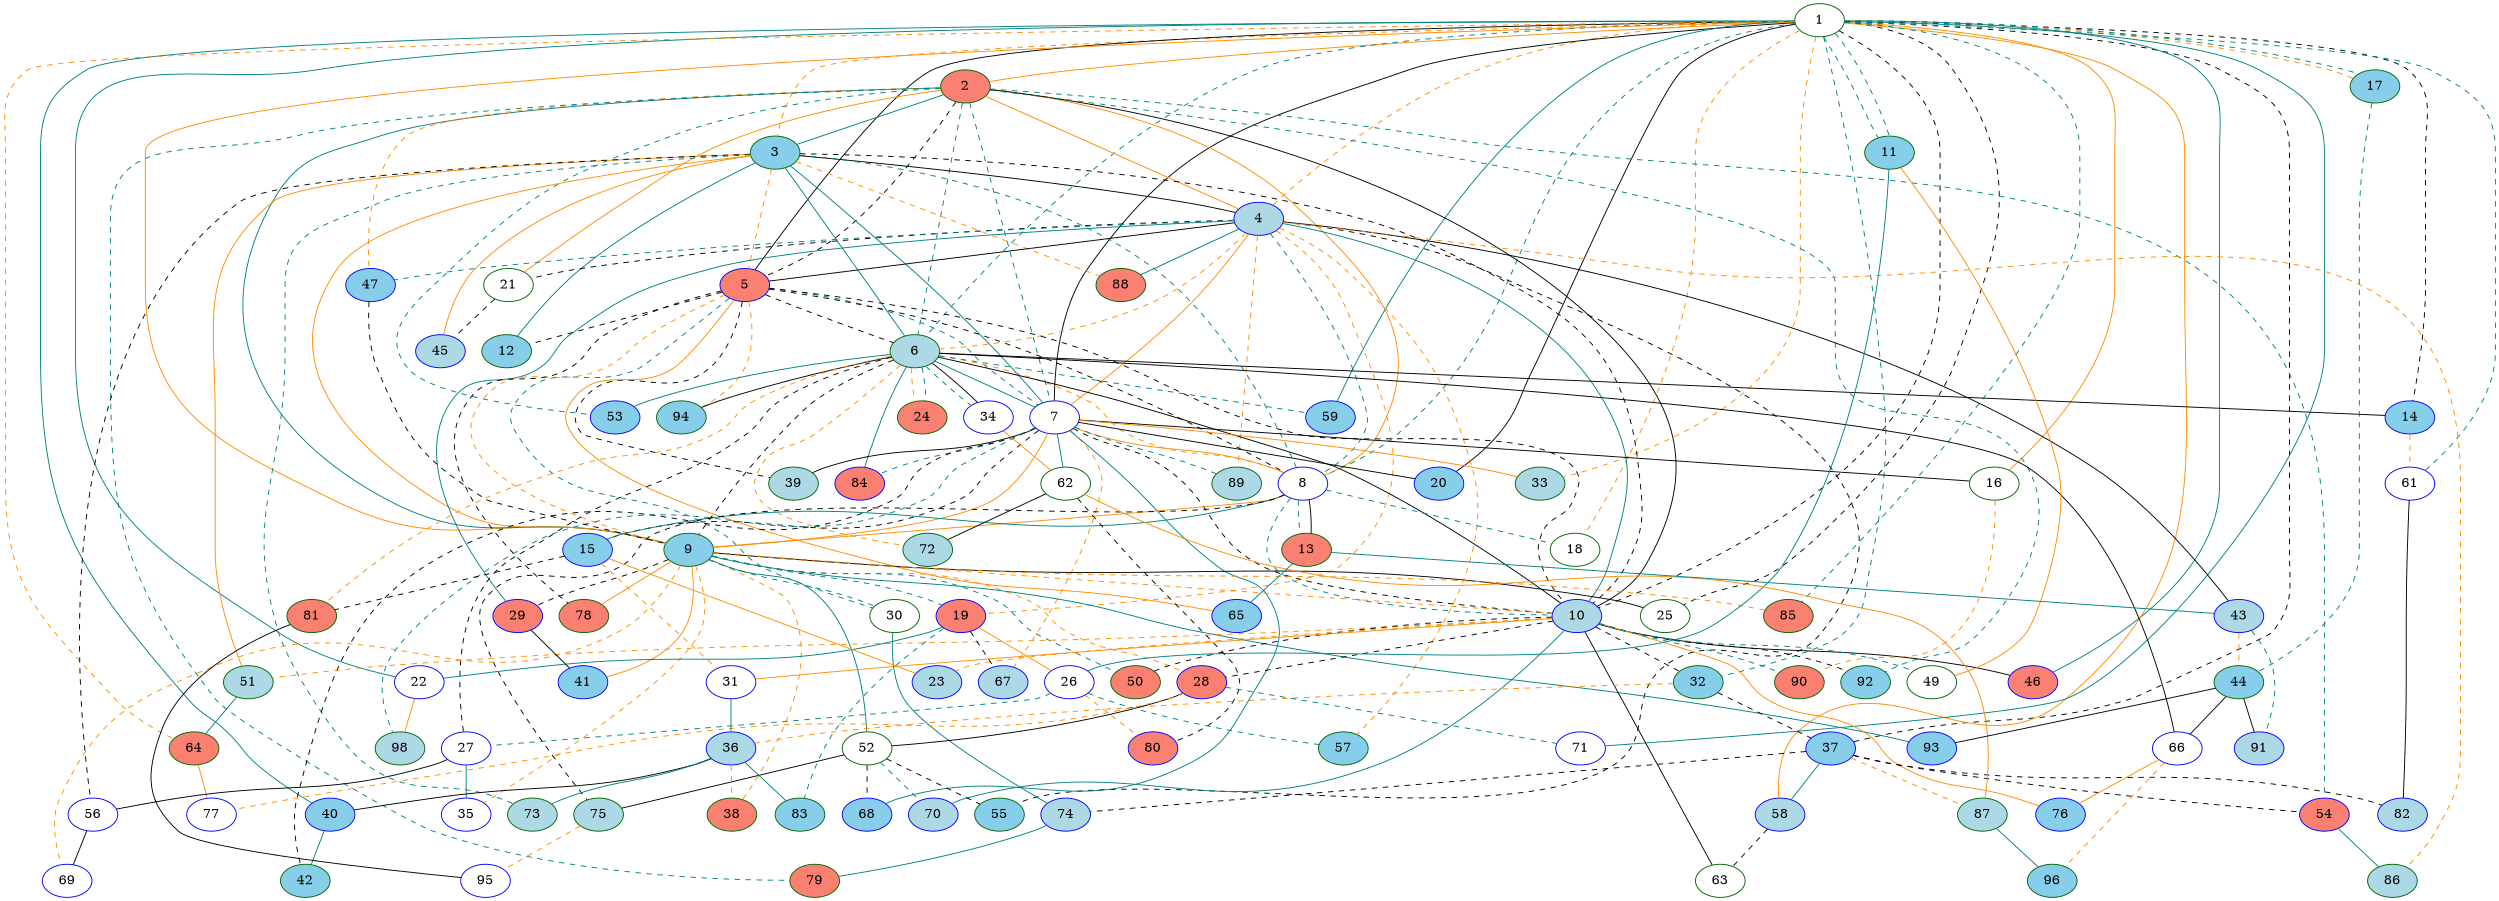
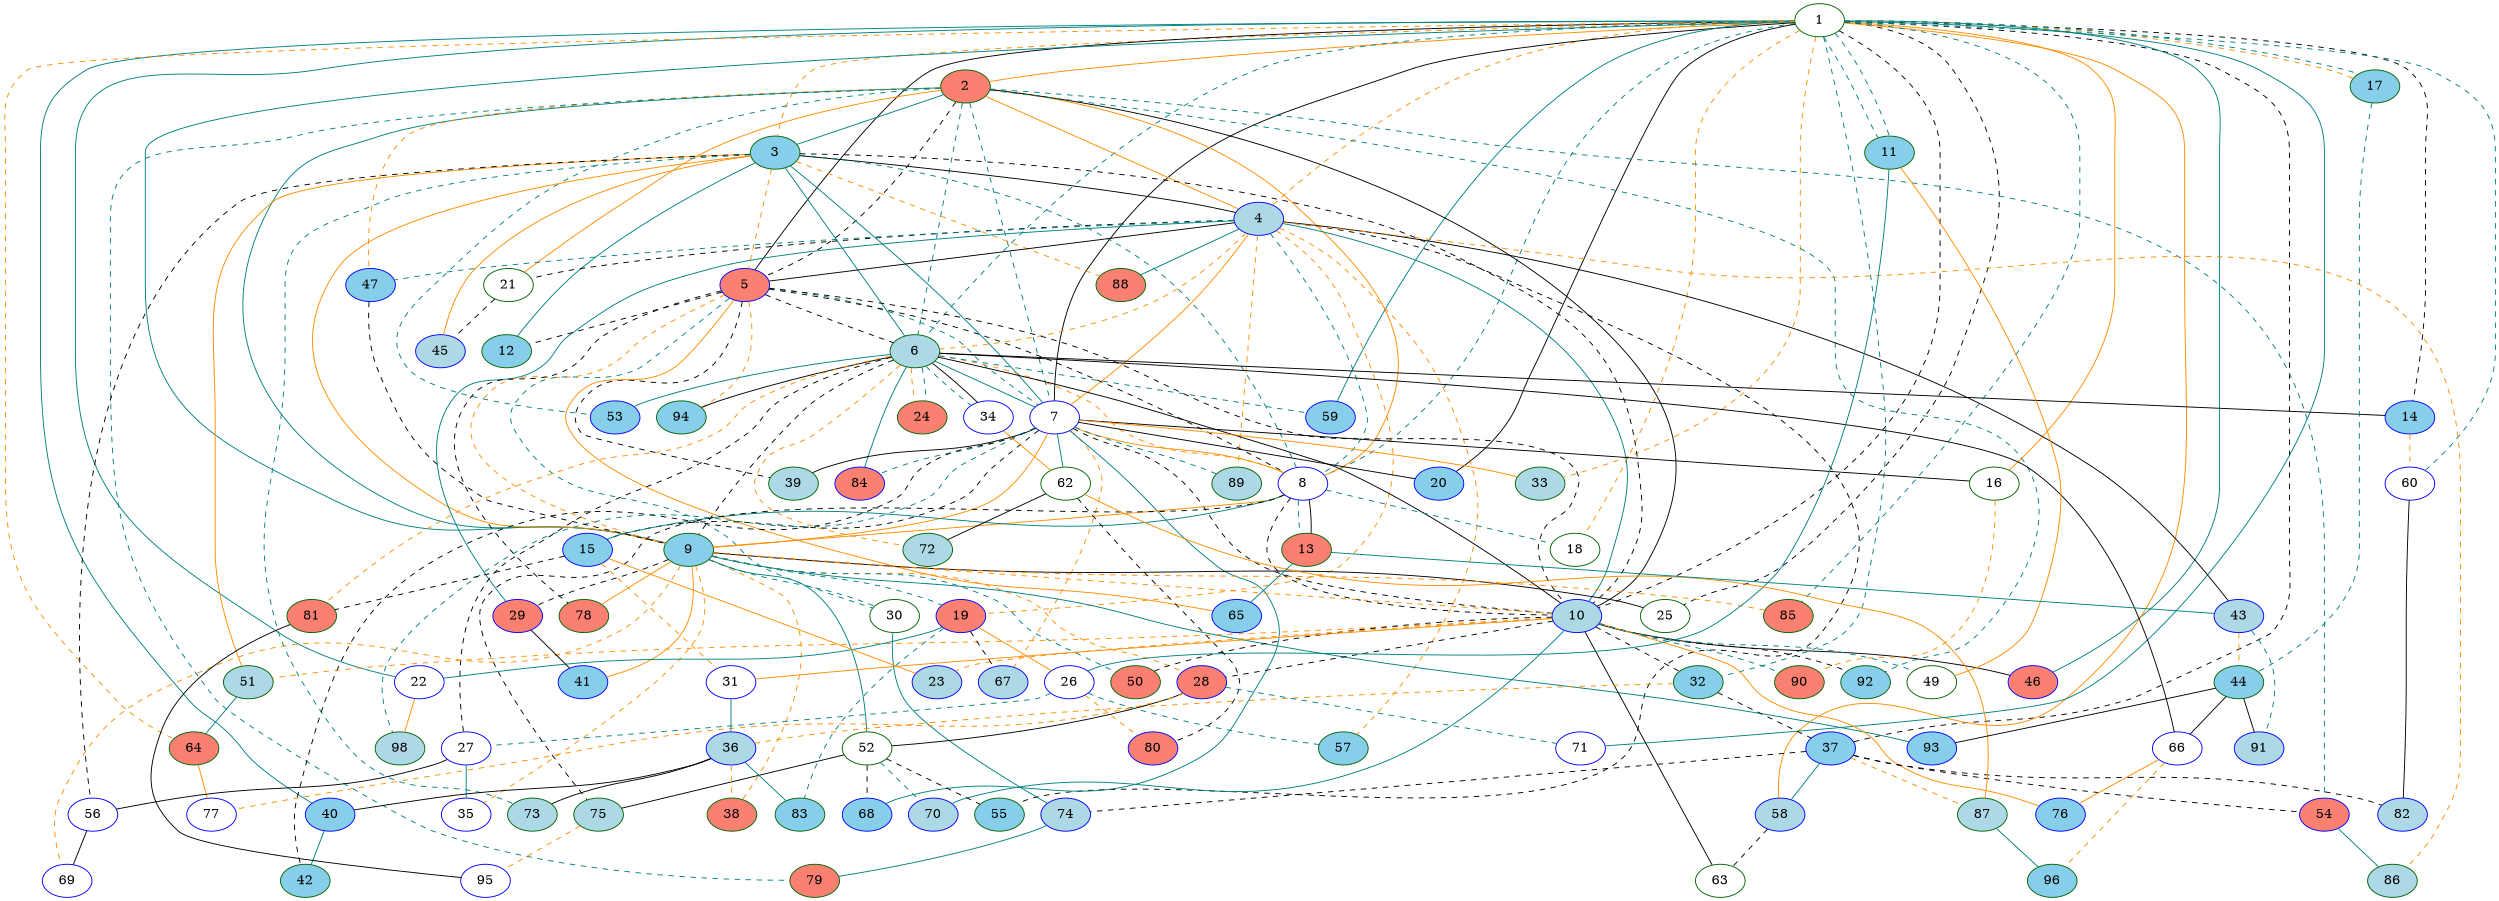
edge "1" -- "9": color darkorange -> teal
node "61": label "61" -> "60"
edge "8" -- "10": color teal -> black
edge "36" -- "73": color teal -> black
